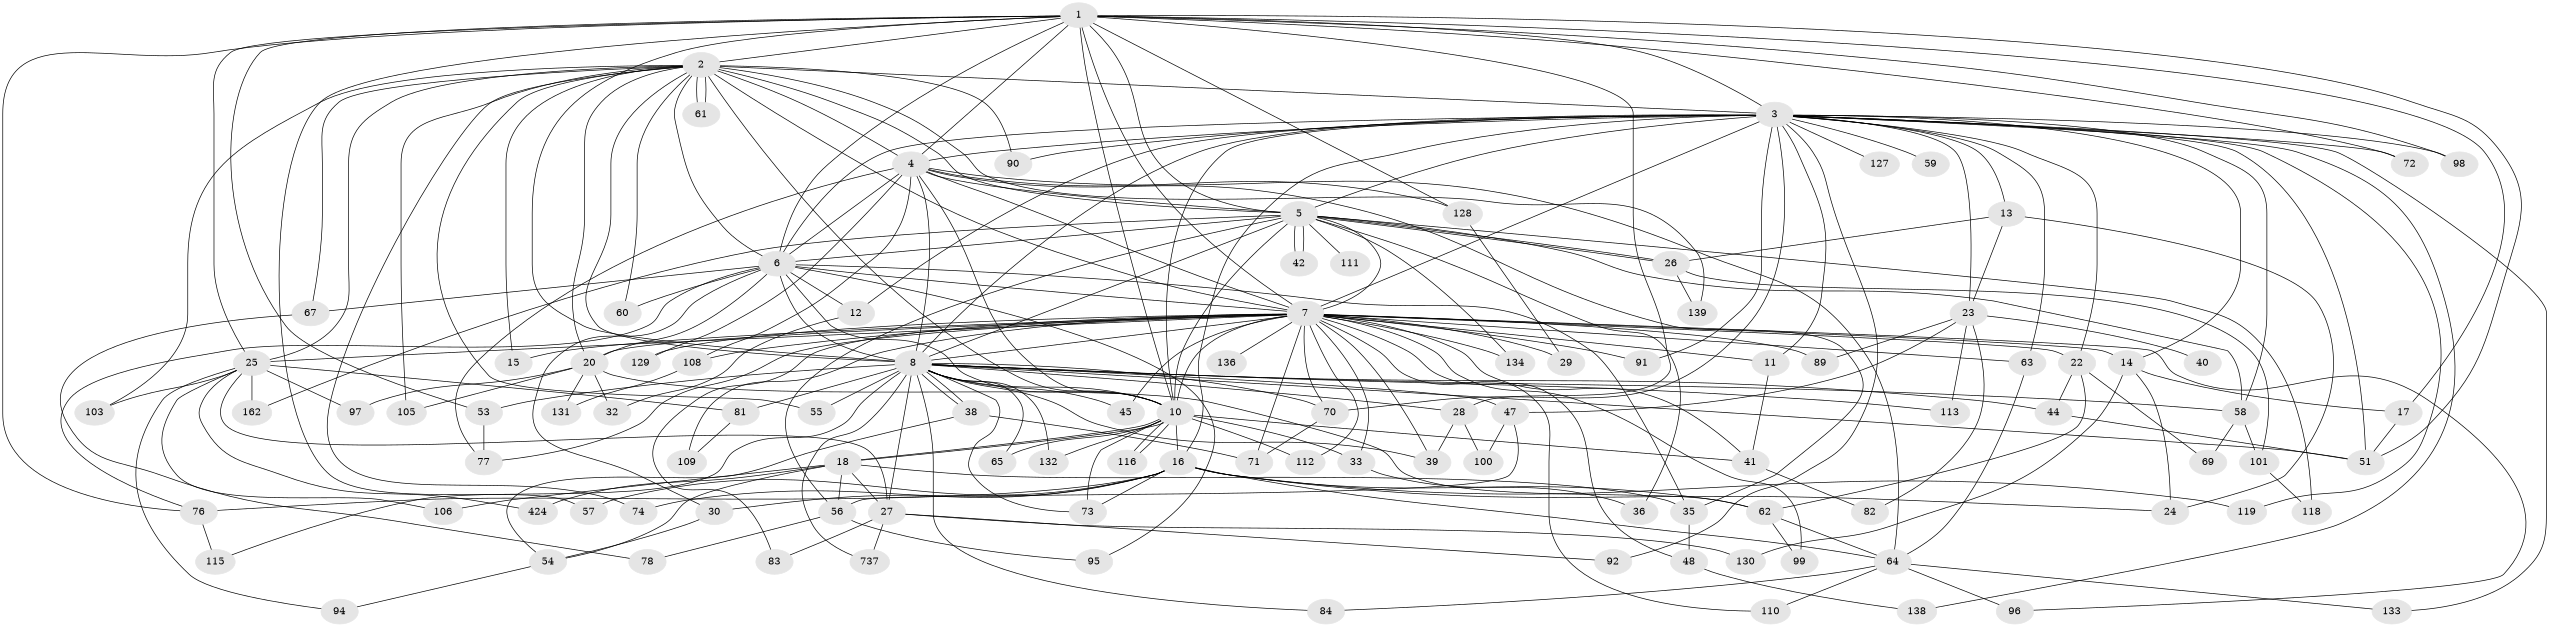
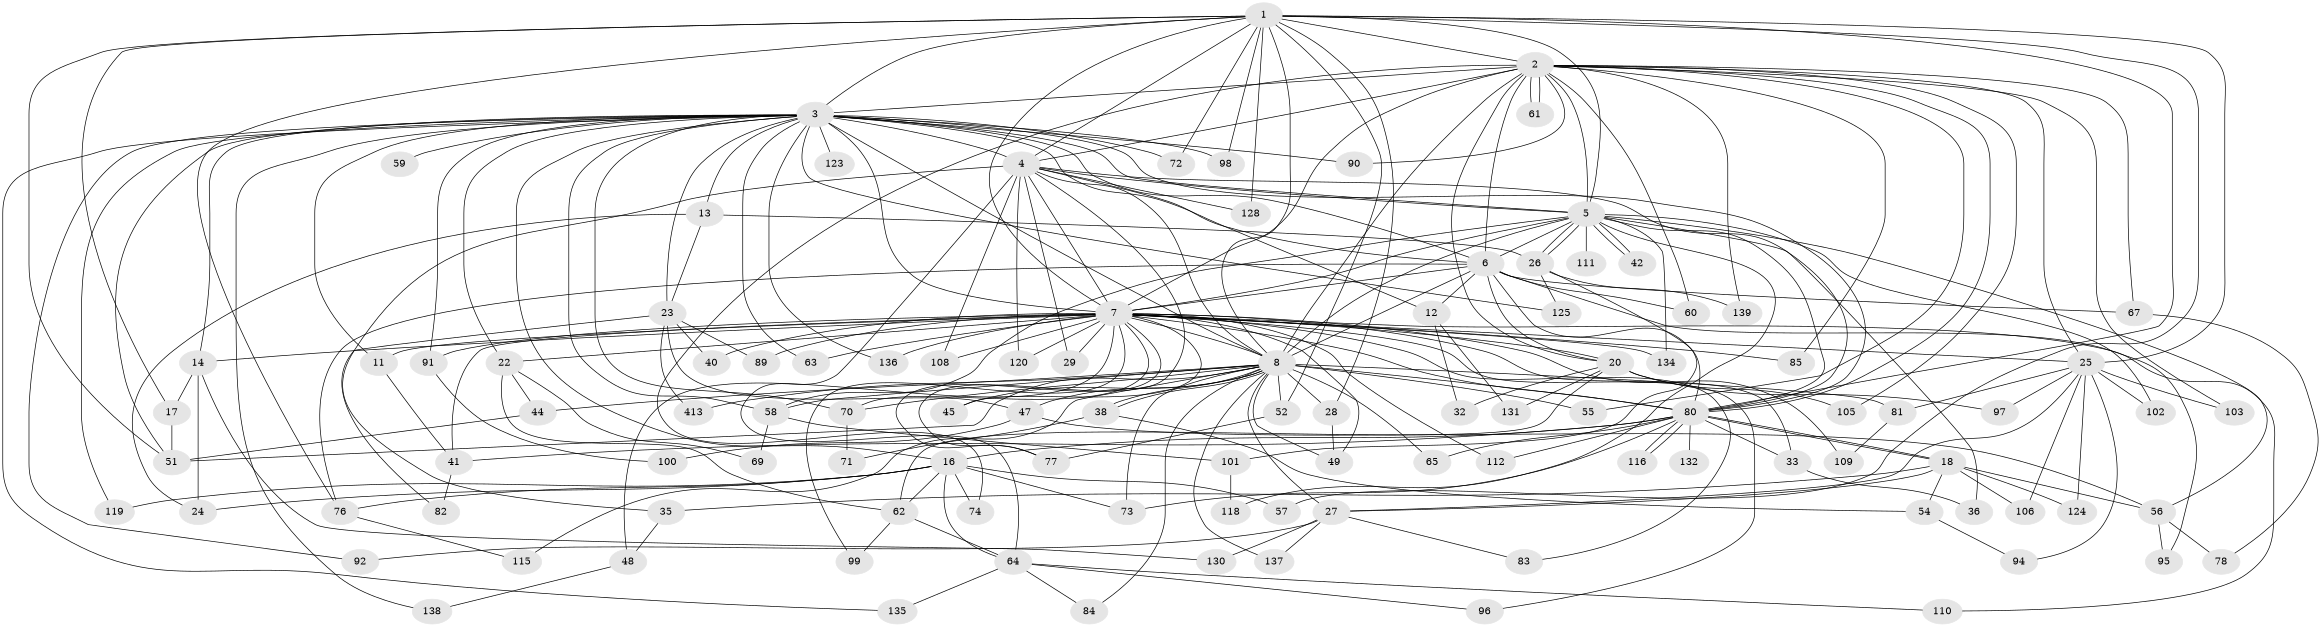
edge "1" -- "6": removed
node "127": label "127" -> "123"
edge "3" -- "136": added
edge "128" -- "29": now "4" -- "29"
edge "6" -- "35": removed
node "125": added
node "15": label "15" -> "85"
node "129": label "129" -> "120"
edge "108" -- "131": now "12" -- "131"
edge "7" -- "71": now "7" -- "40"
edge "8" -- "132": removed
node "162": label "162" -> "102"
node "53": label "53" -> "52"
node "10": label "10" -> "80"
node "113": label "113" -> "413"
edge "28" -- "100": now "91" -- "100"
node "39": label "39" -> "49"
edge "63" -- "64": removed
node "424": label "424" -> "124"
node "30": removed
node "737": label "737" -> "137"
node "133": label "133" -> "135"
